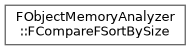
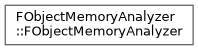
node "FObjectMemoryAnalyzer ::FCompareFSortBySize": label "FObjectMemoryAnalyzer ::FCompareFSortBySize" -> "FObjectMemoryAnalyzer ::FObjectMemoryAnalyzer"
